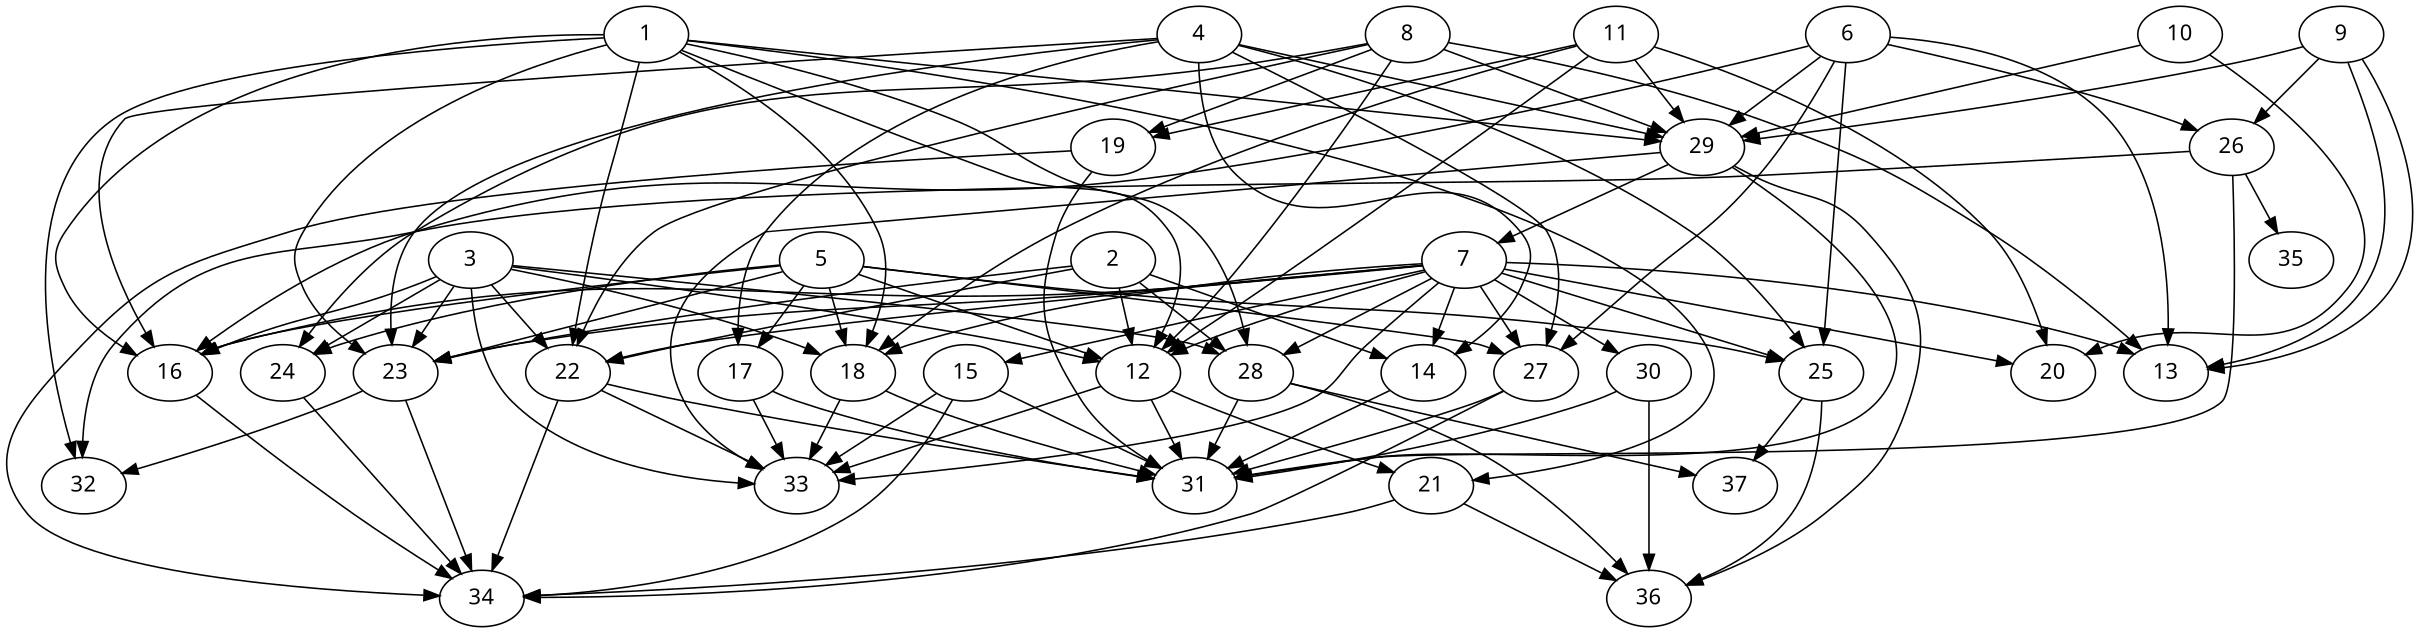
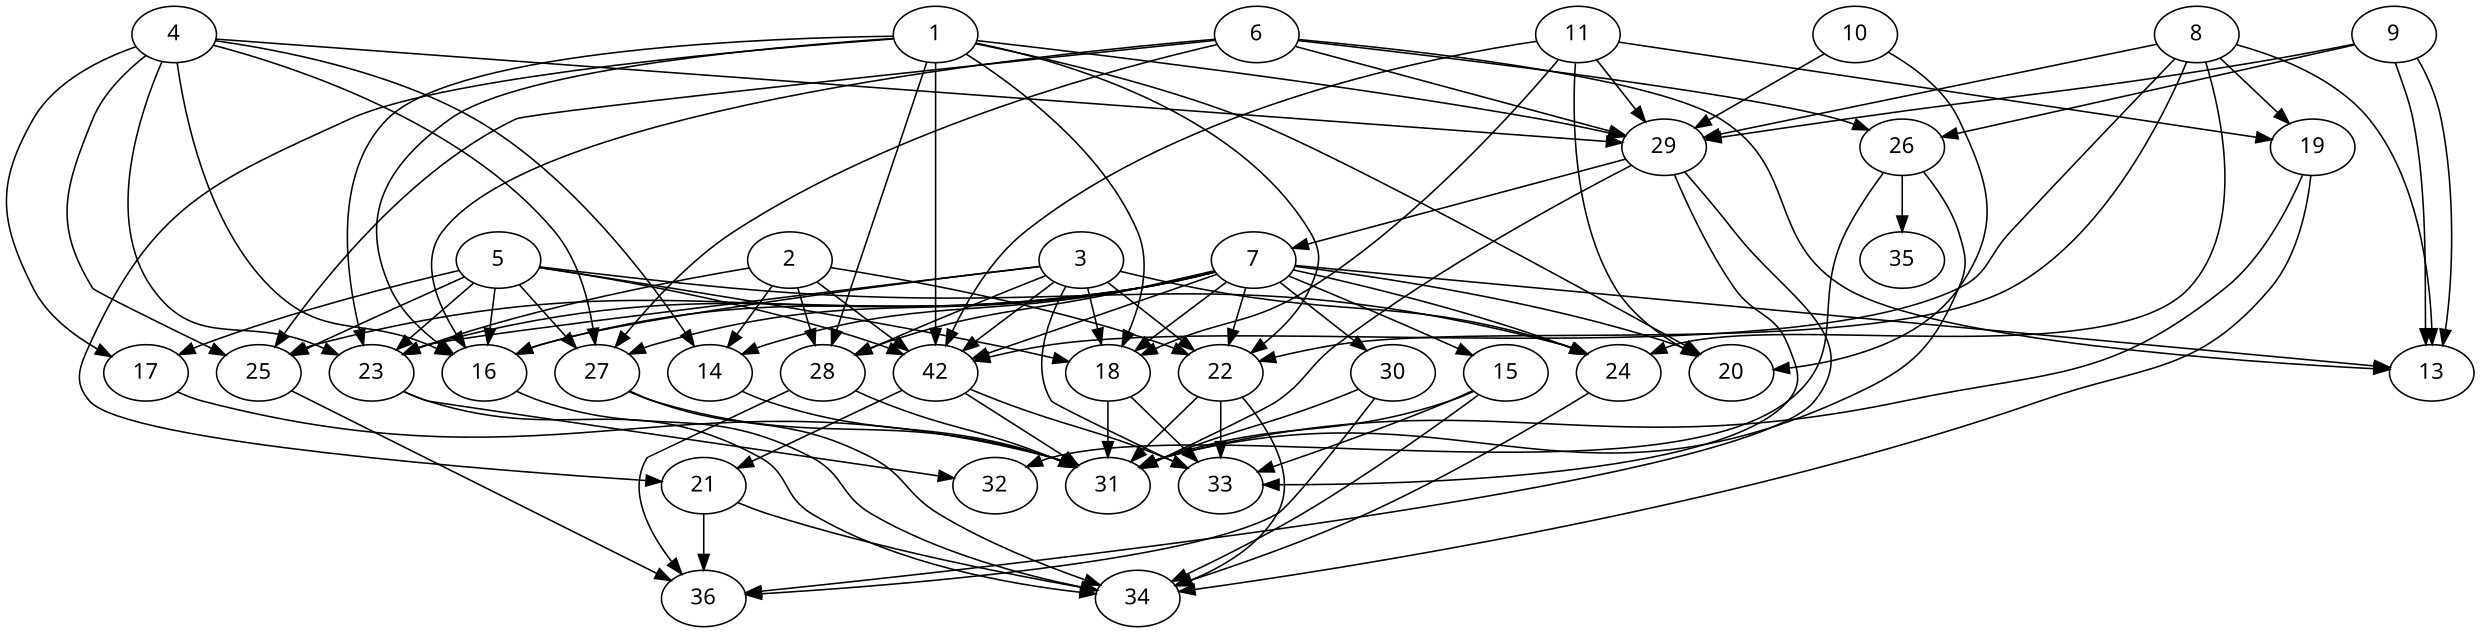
edge "1" -> "32": now "1" -> "20"
node "12": label "12" -> "42"
edge "17" -> "33": removed
edge "7" -> "33": now "7" -> "24"
node "37": removed
